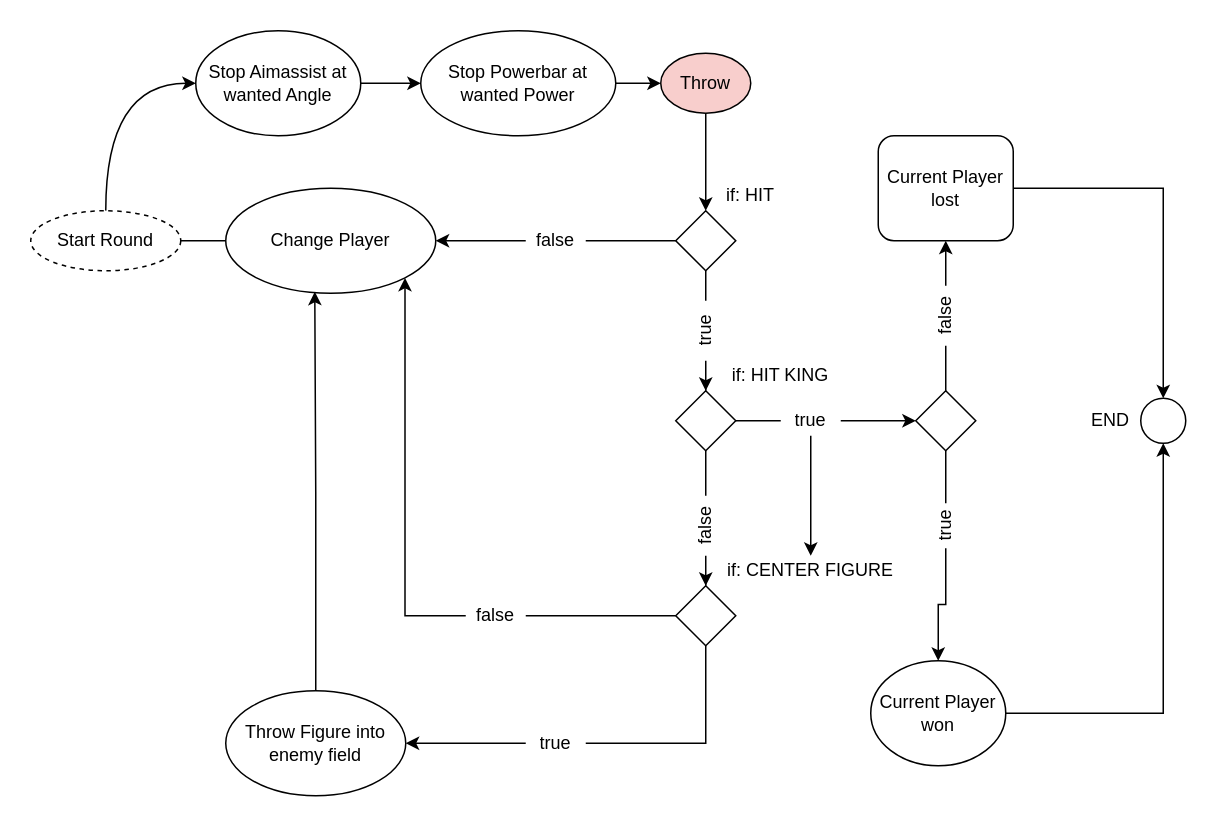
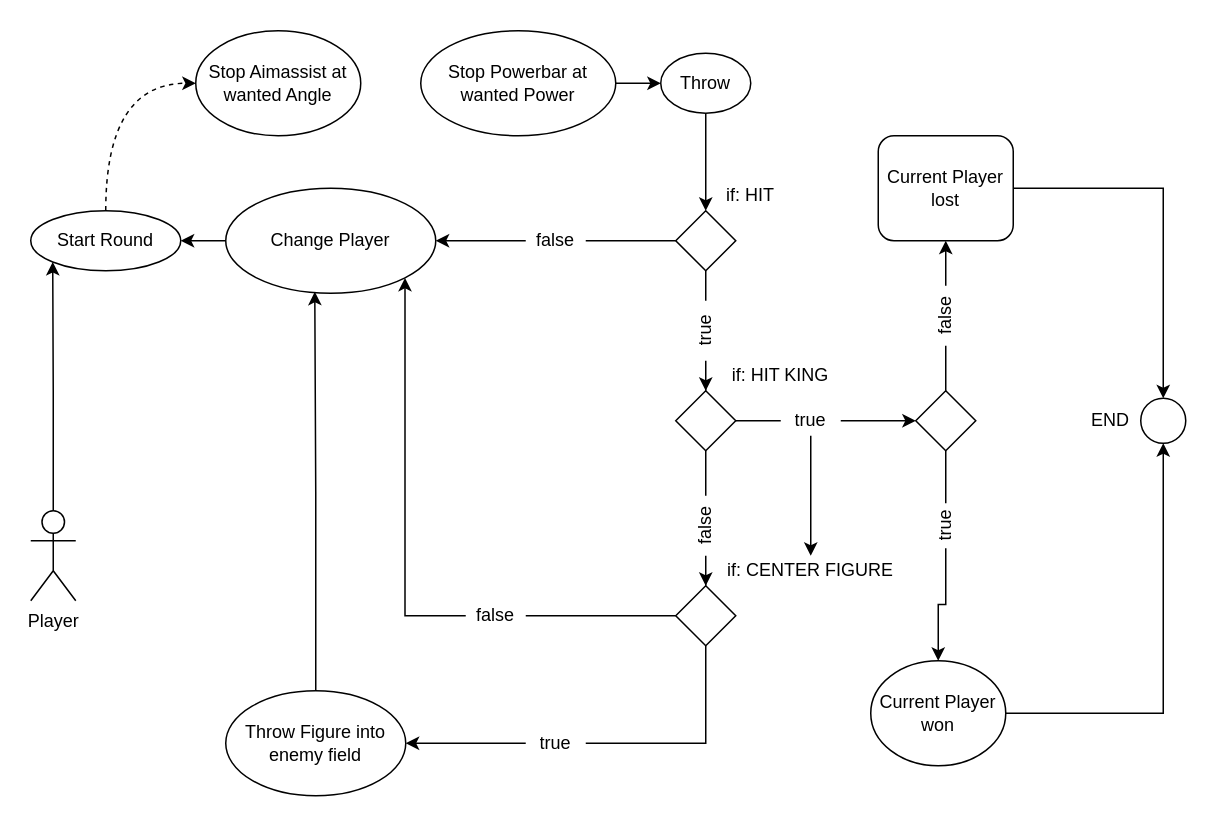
edge "Stop Aimassist at wanted Angle" -> "Stop Powerbar at wanted Power": removed
node "Throw": fillcolor #f8cecc -> #ffffff
edge "Start Round" -> "Stop Aimassist at wanted Angle": style solid -> dashed
node "Start Round": style dashed -> solid
edge "Start Round" -- "Change Player": arrowhead none -> classic
edge "Player" -> "Start Round": added
node "Player": added
